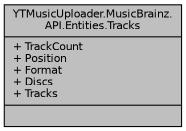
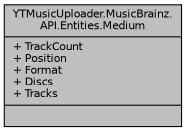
node "YTMusicUploader.MusicBrainz.": text "API.Entities.Tracks" -> "API.Entities.Medium"
